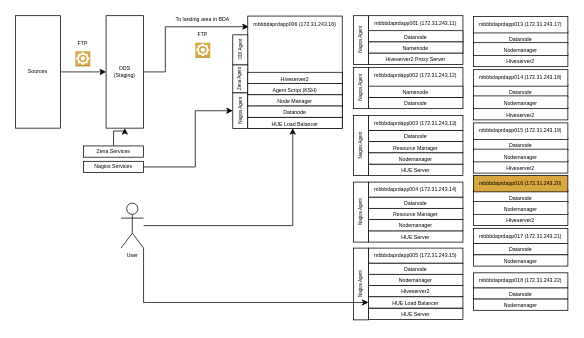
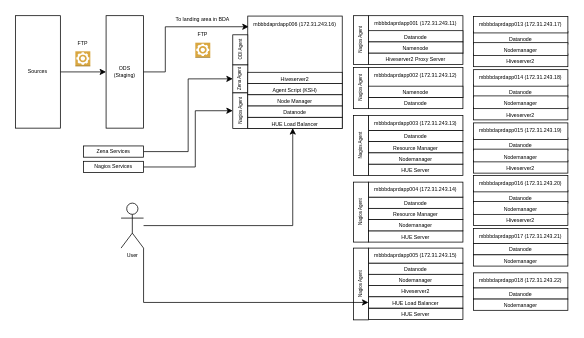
edge "Zena Services" -> "ODS(Staging)": now "Zena Services" -> "Zena Agent"
node "mbbbdaprdapp016 (172.31.243.20)": fillcolor #d9a741 -> #ffffff
